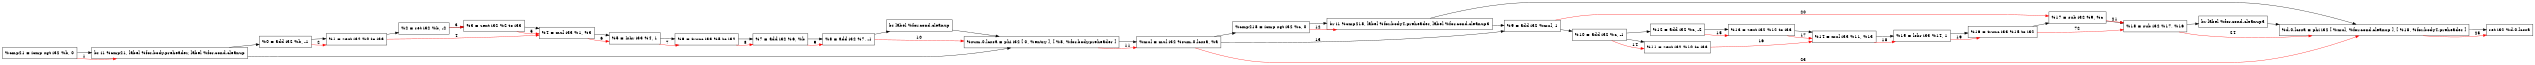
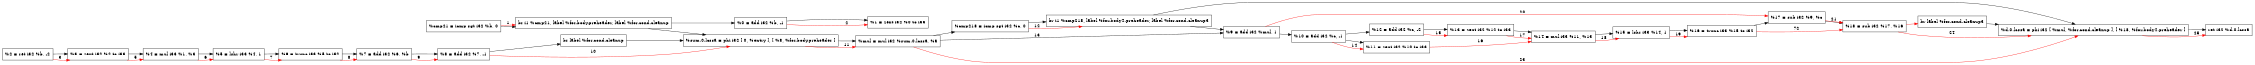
edge "%18 = sub i32 %17, %16" -> "br label %for.cond.cleanup3": color black -> red
edge "%1 = zext i32 %0 to i33" -> "%2 = ret i32 %b, -2": removed
edge "%1 = zext i32 %0 to i33" -> "%4 = mul i33 %1, %3": removed, label "4"
